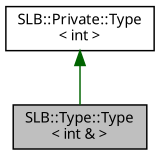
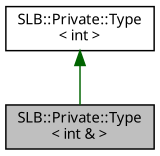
node "SLB::Type::Type < int & >": label "SLB::Type::Type < int & >" -> "SLB::Private::Type < int & >"
